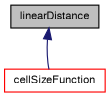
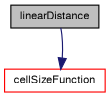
edge "cellSizeFunction" -> "linearDistance": reversed
